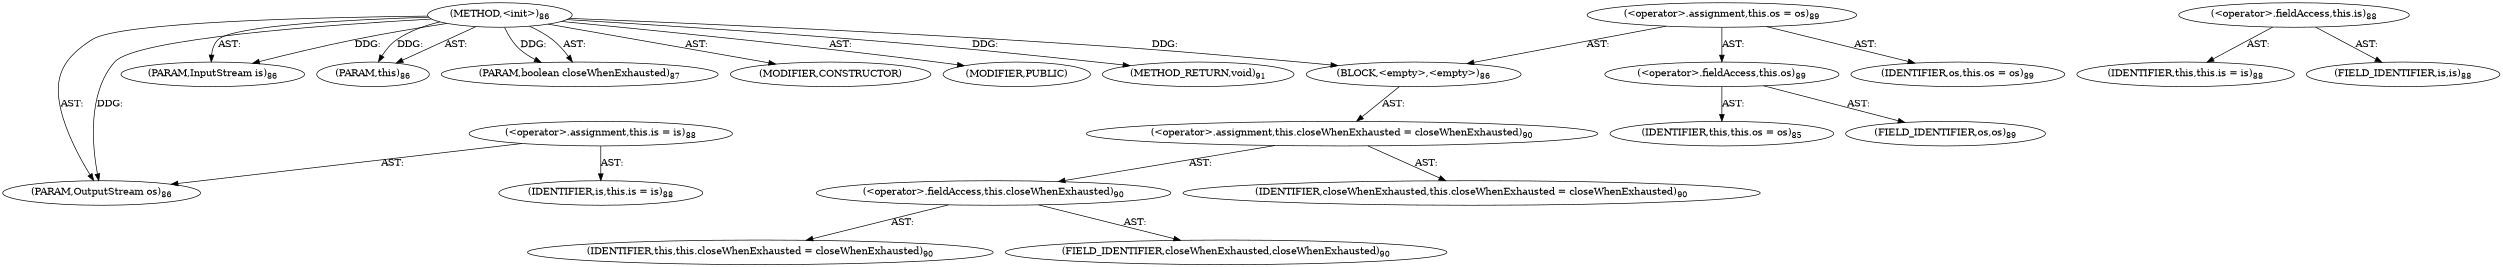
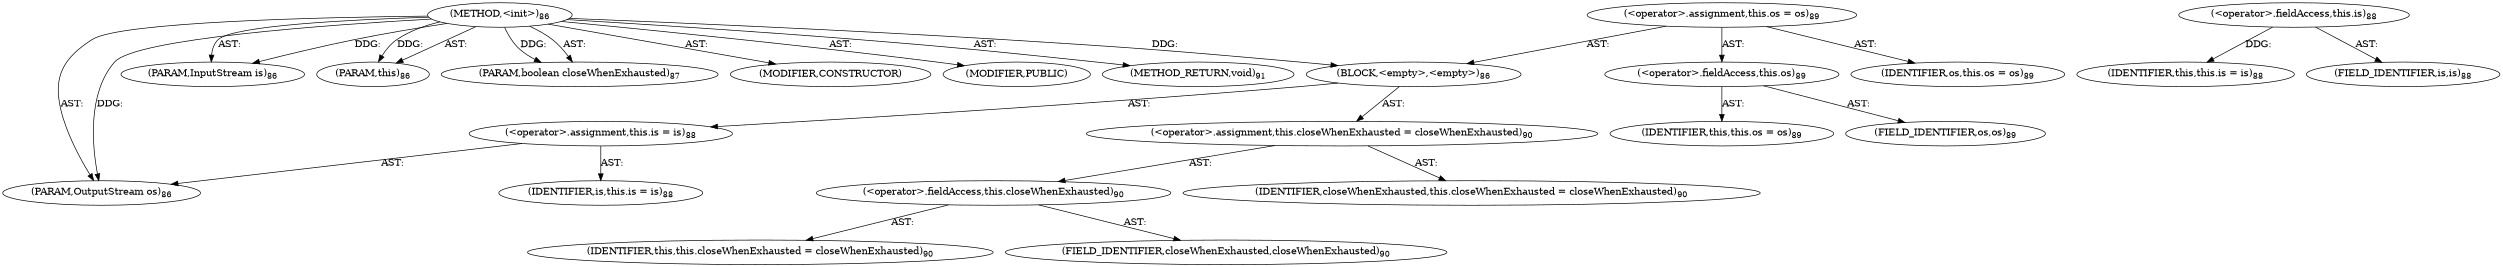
edge "(METHOD,<init>)" -> "(METHOD_RETURN,void)": label "DDG: " -> "AST: "
edge "(<operator>.fieldAccess,this.is)" -> "(IDENTIFIER,this,this.is = is)": label "AST: " -> "DDG: "
edge "(BLOCK,<empty>,<empty>)" -> "(<operator>.assignment,this.is = is)": added, label "AST:"
node "(IDENTIFIER,this,this.os = os)": text "85" -> "89"
